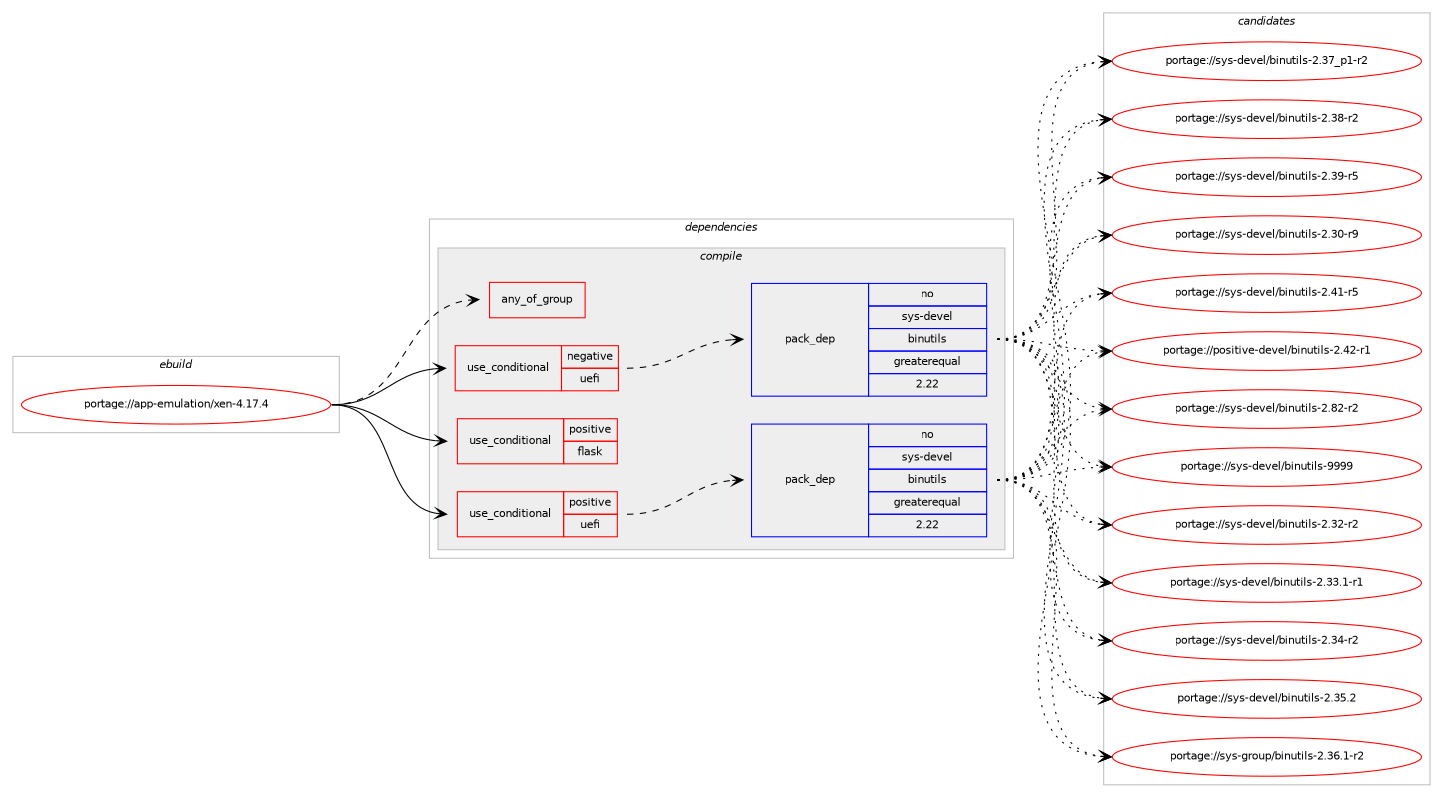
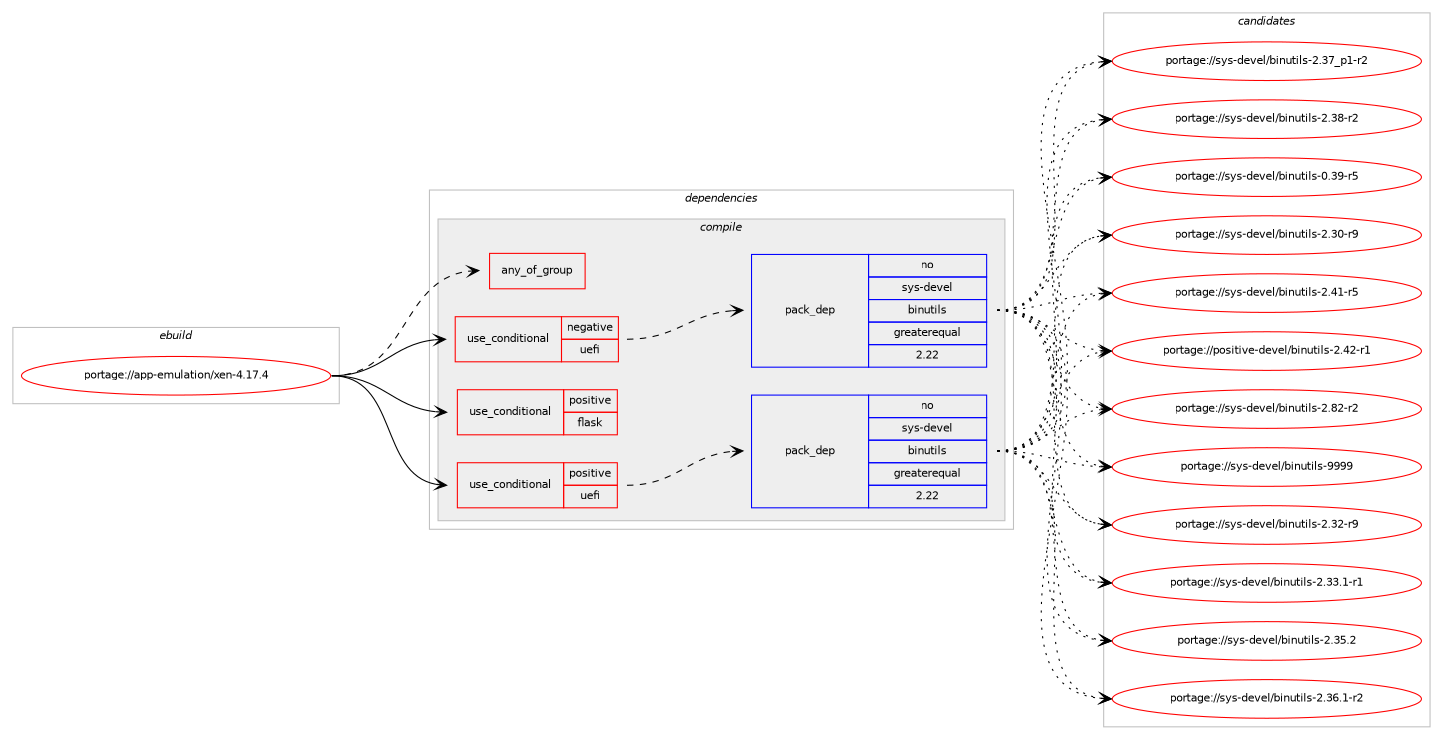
node "portage://sys-devel/binutils-2.39-r5": label "portage://sys-devel/binutils-2.39-r5" -> "portage://sys-devel/binutils-0.39-r5"
node "portage://sys-devel/binutils-2.32-r2": label "portage://sys-devel/binutils-2.32-r2" -> "portage://sys-devel/binutils-2.32-r9"
node "portage://sys-devel/binutils-2.34-r2": removed
node "portage://sys-group/binutils-2.36.1-r2": label "portage://sys-group/binutils-2.36.1-r2" -> "portage://sys-devel/binutils-2.36.1-r2"
